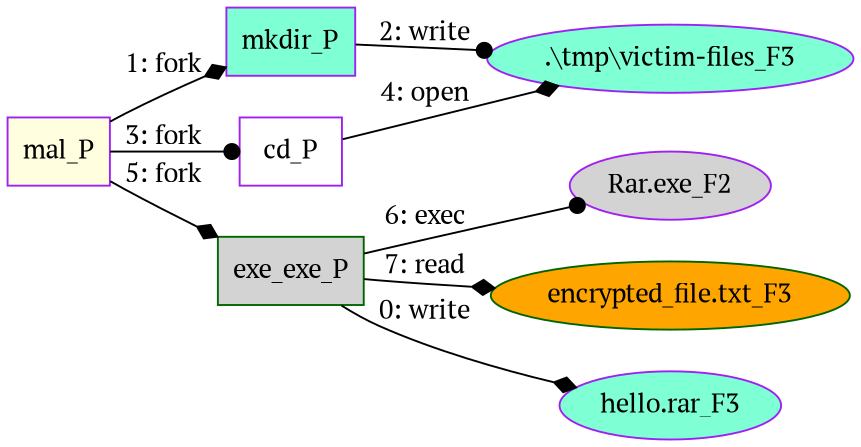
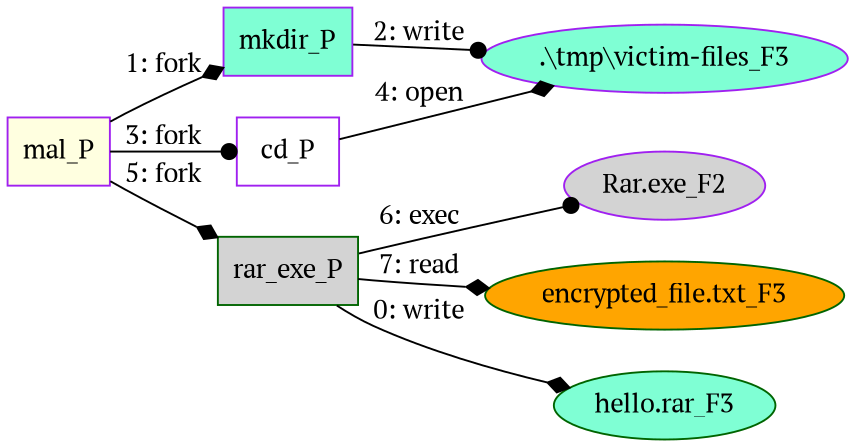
node "exe_exe_P": label "exe_exe_P" -> "rar_exe_P"
node "hello.rar_F3": color purple -> darkgreen
